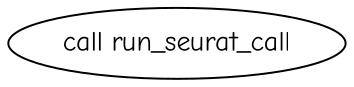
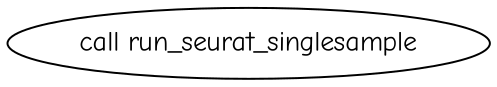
node "call run_seurat_call": label "call run_seurat_call" -> "call run_seurat_singlesample"
